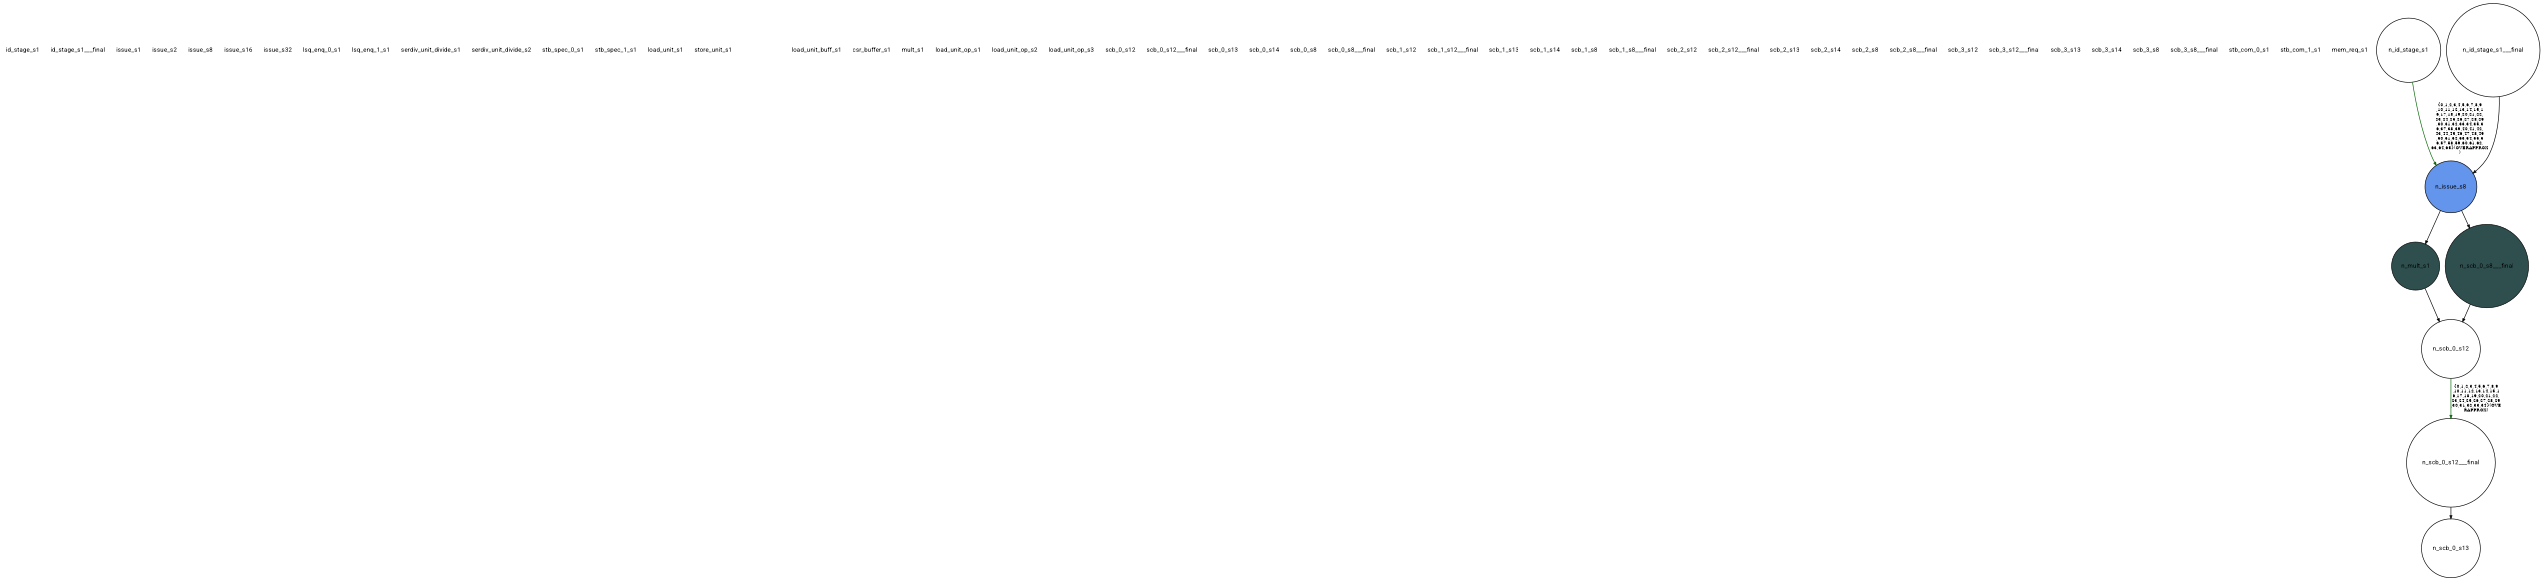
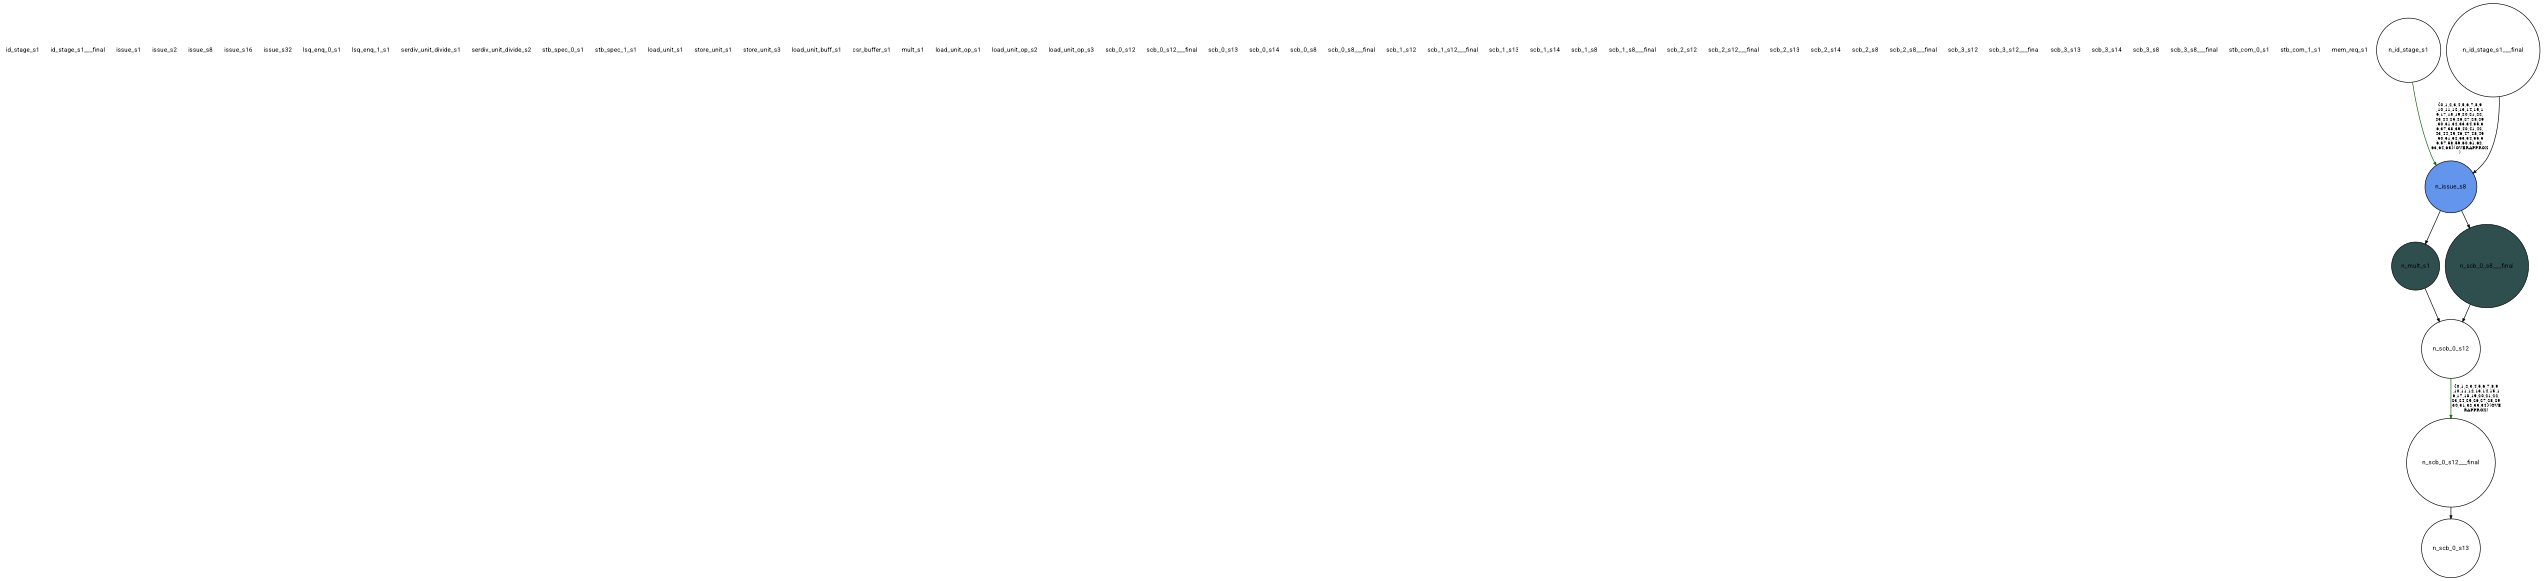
node "store_unit_s3": added
